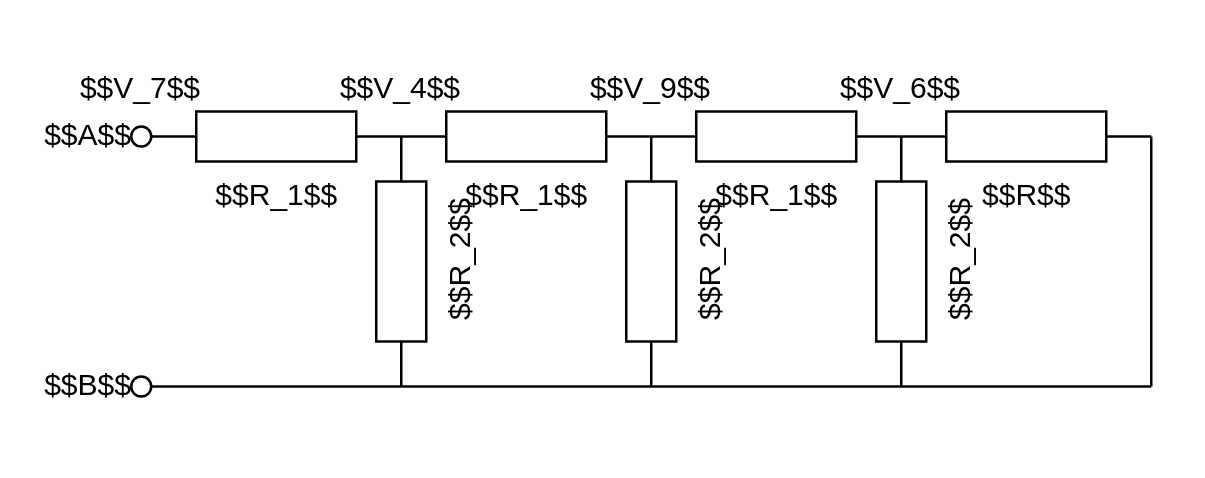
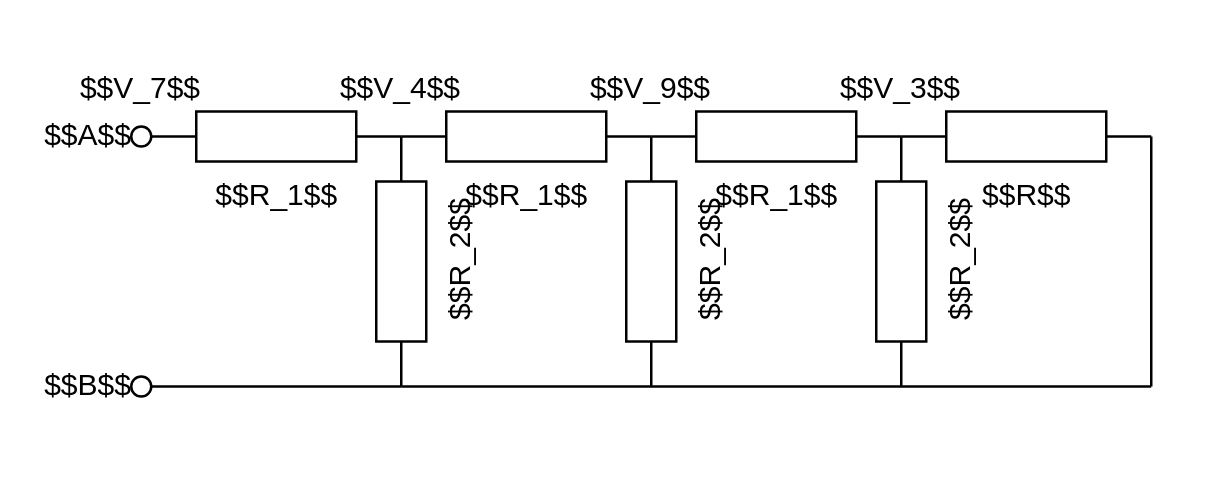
node "$$V_6$$": label "$$V_6$$" -> "$$V_3$$"
